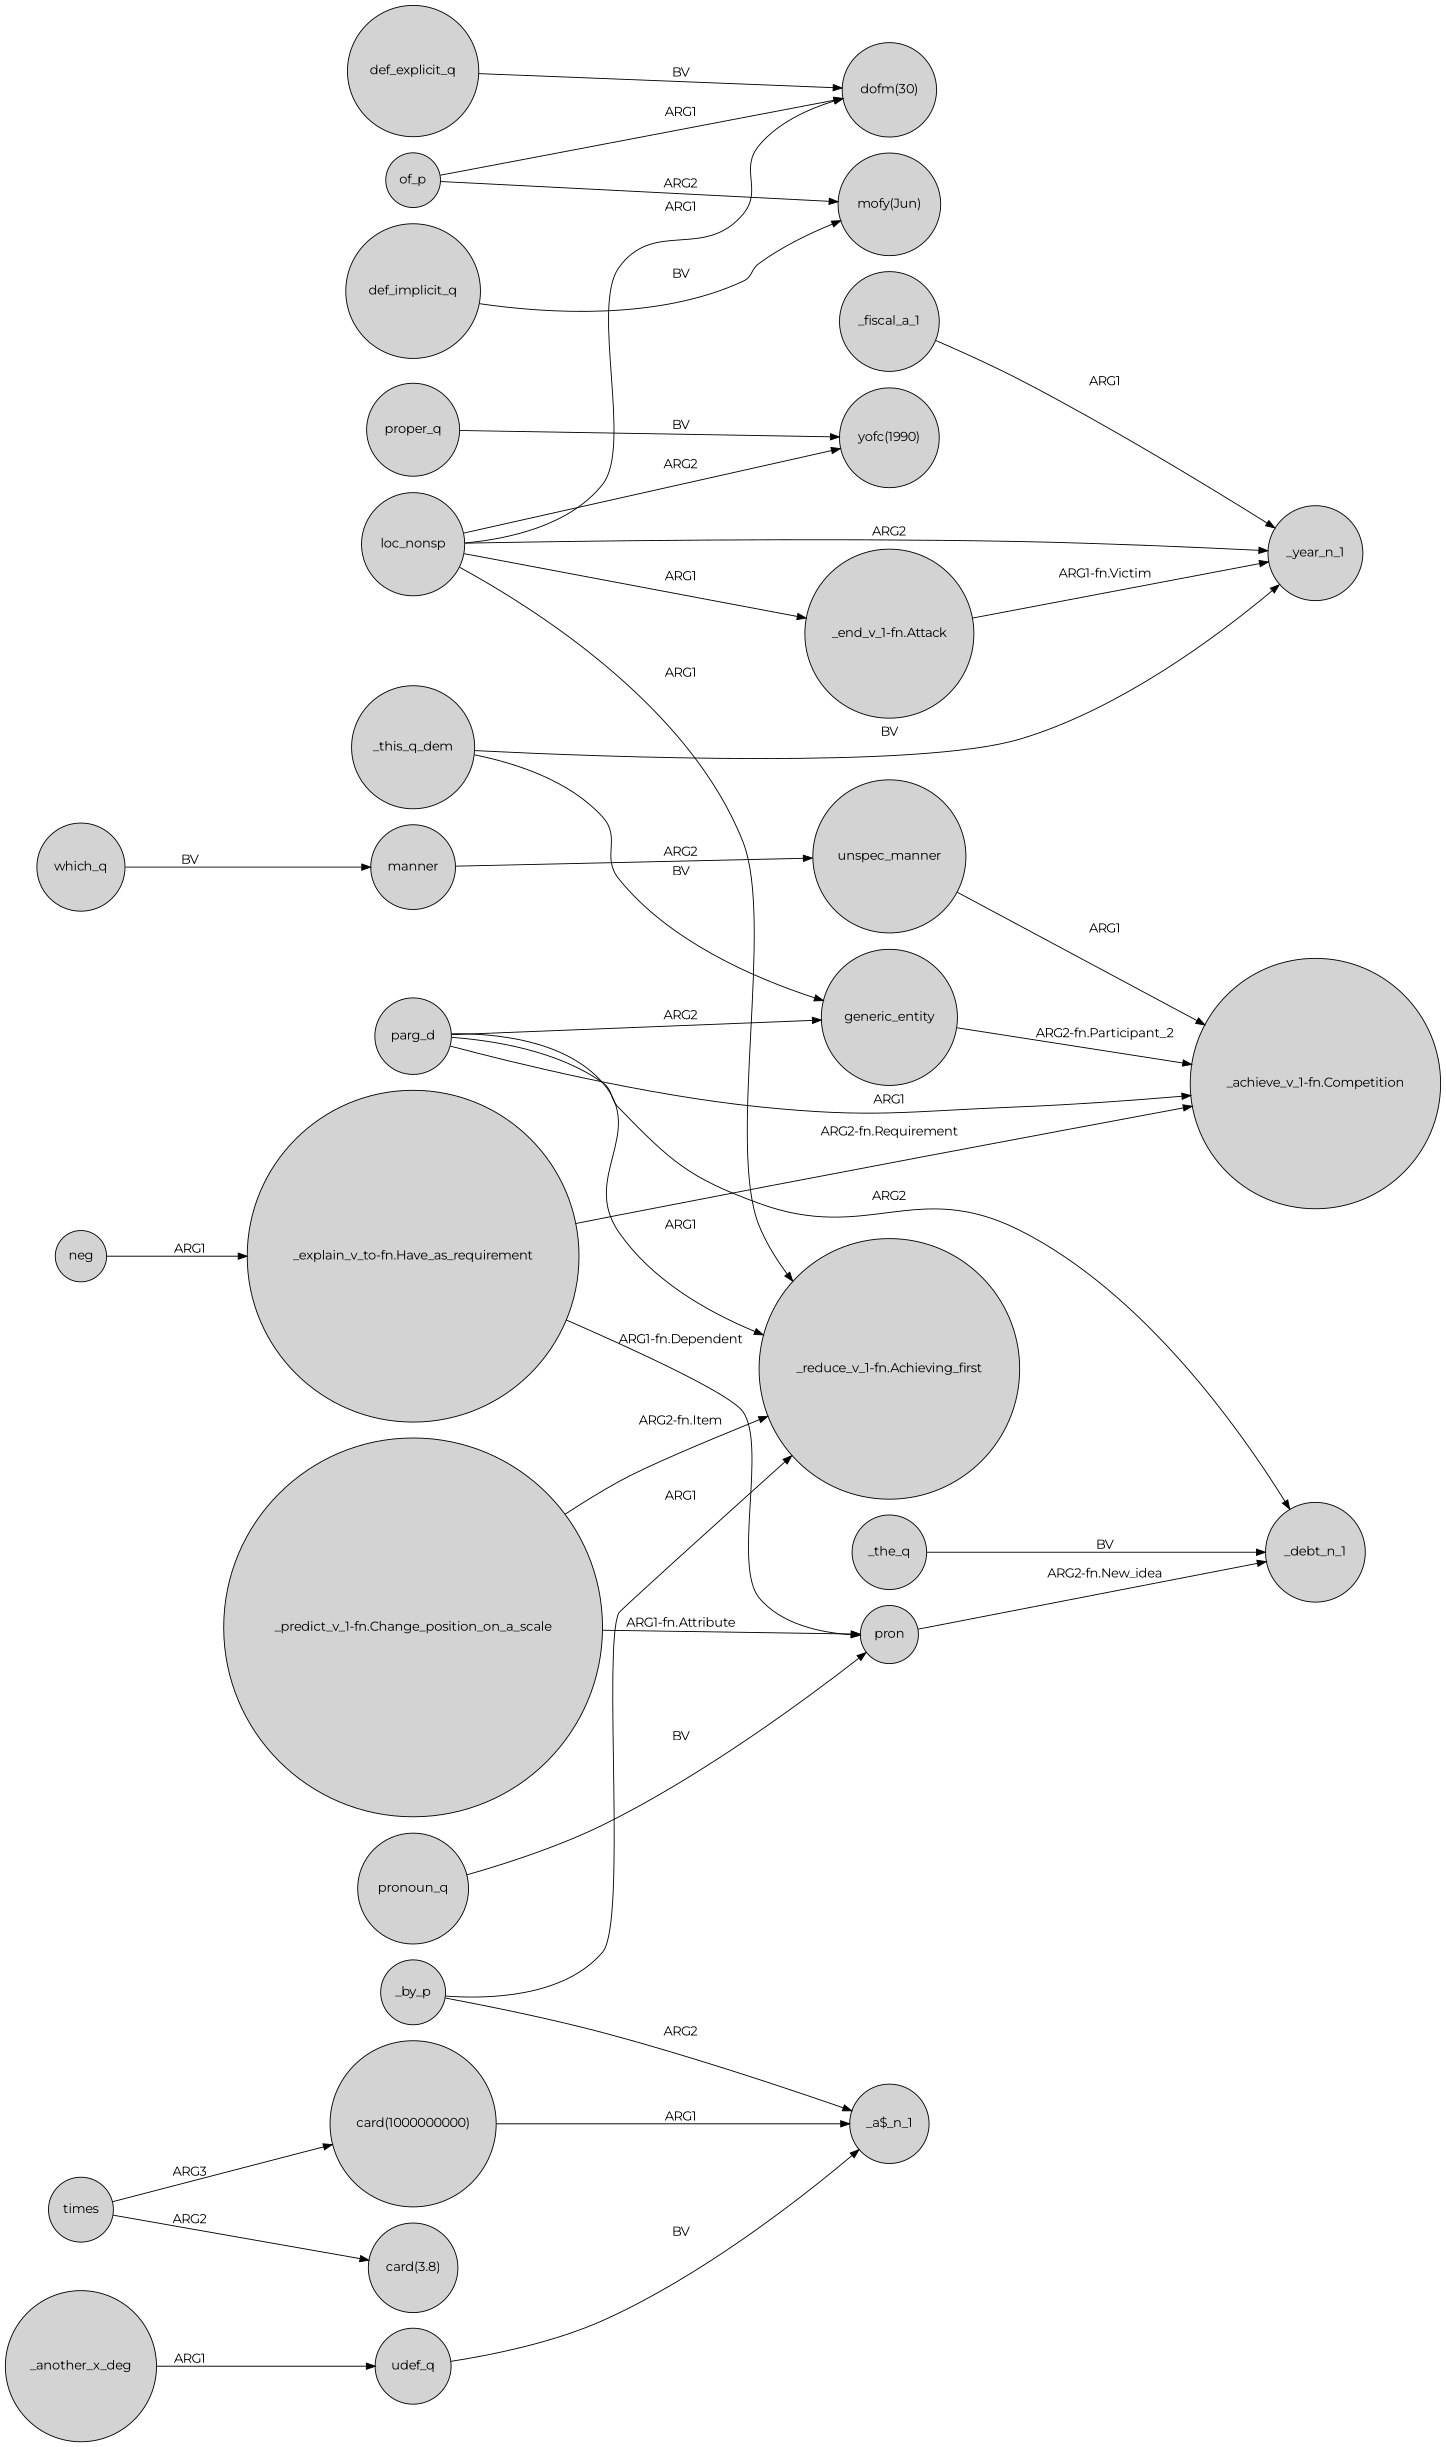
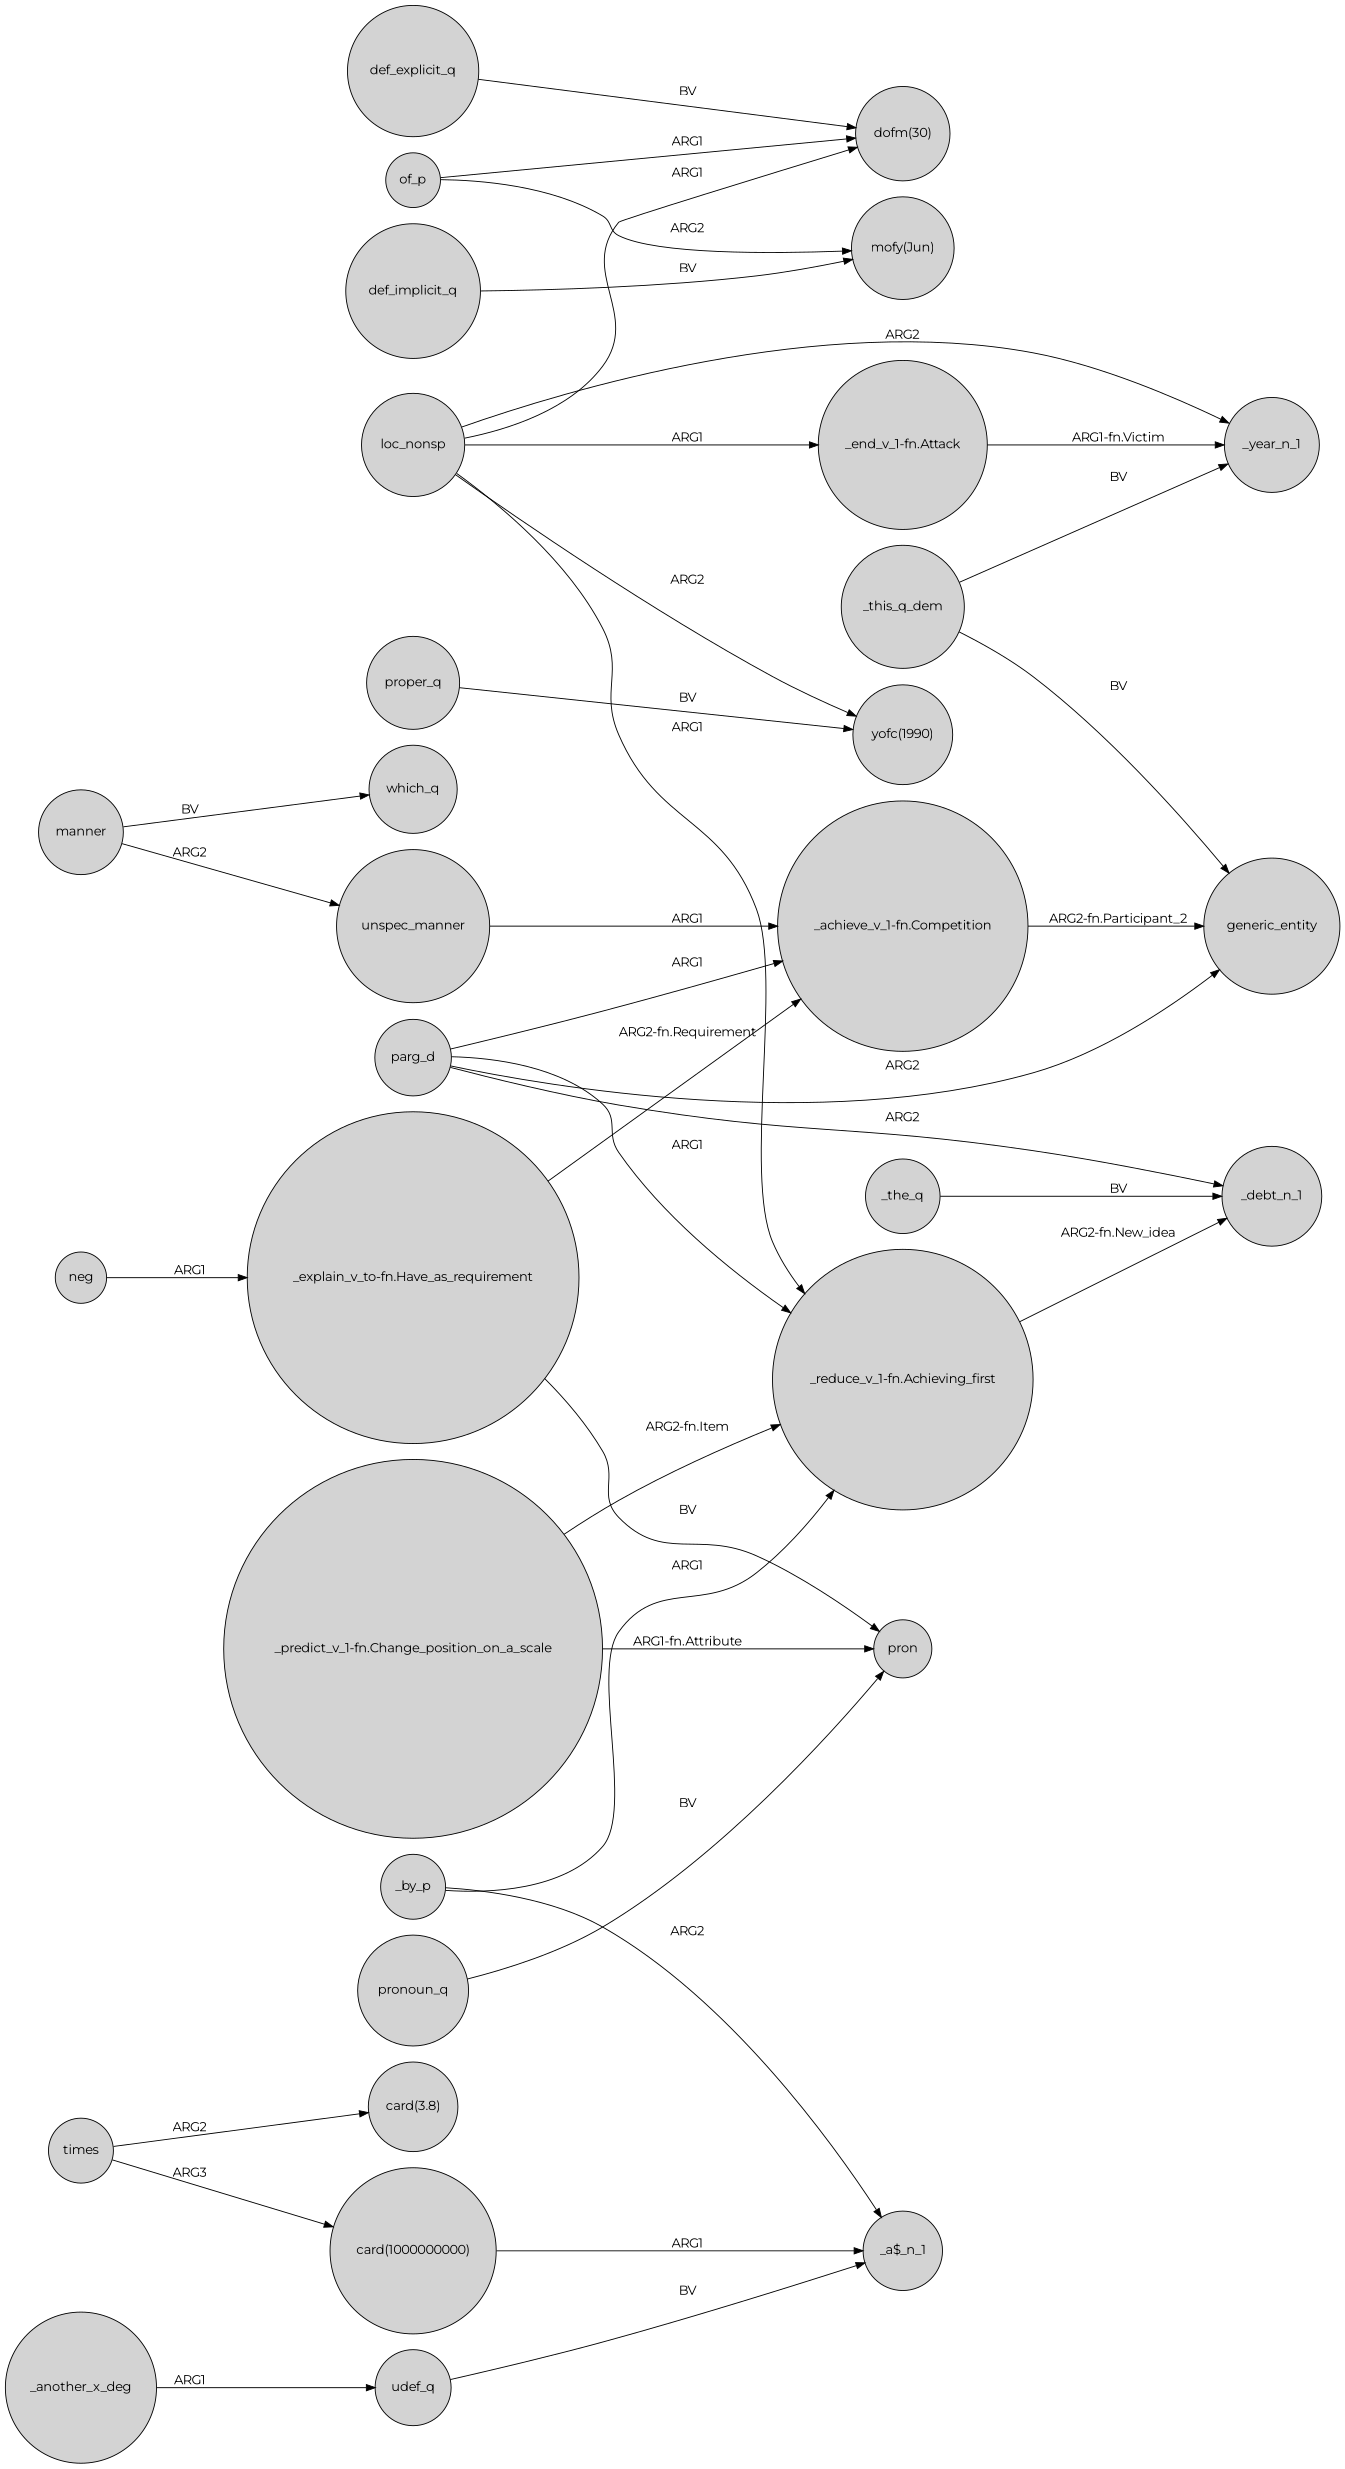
node "_fiscal_a_1": removed
edge "which_q" -> "manner": reversed
edge "generic_entity" -> "_achieve_v_1-fn.Competition": reversed
edge "_explain_v_to-fn.Have_as_requirement" -> "pron": label "ARG1-fn.Dependent" -> "BV"
edge "pron" -> "_debt_n_1": now "_reduce_v_1-fn.Achieving_first" -> "_debt_n_1"
